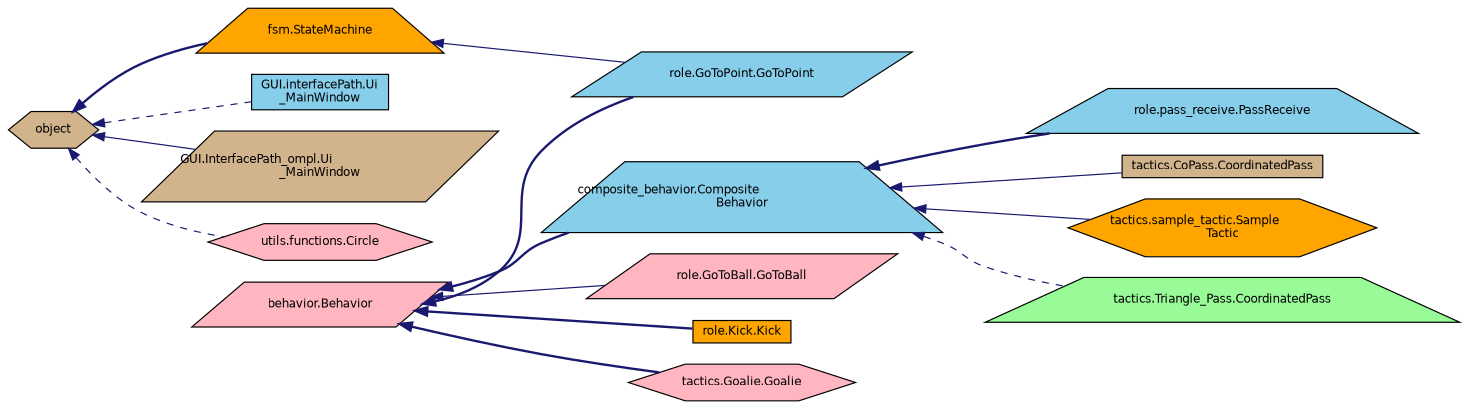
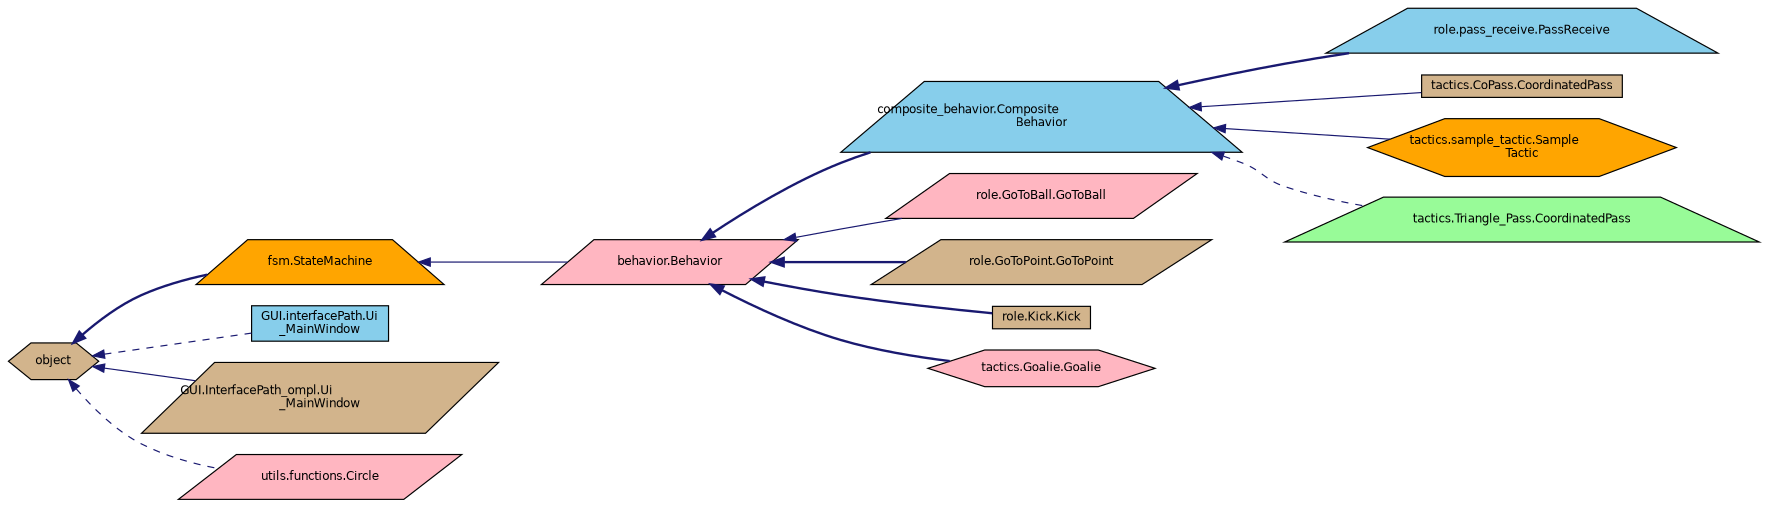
edge "role.GoToPoint.GoToPoint" -> "fsm.StateMachine": now "behavior.Behavior" -> "fsm.StateMachine"
node "role.GoToPoint.GoToPoint": fillcolor skyblue -> tan
node "utils.functions.Circle": shape hexagon -> parallelogram
node "role.Kick.Kick": fillcolor orange -> tan
